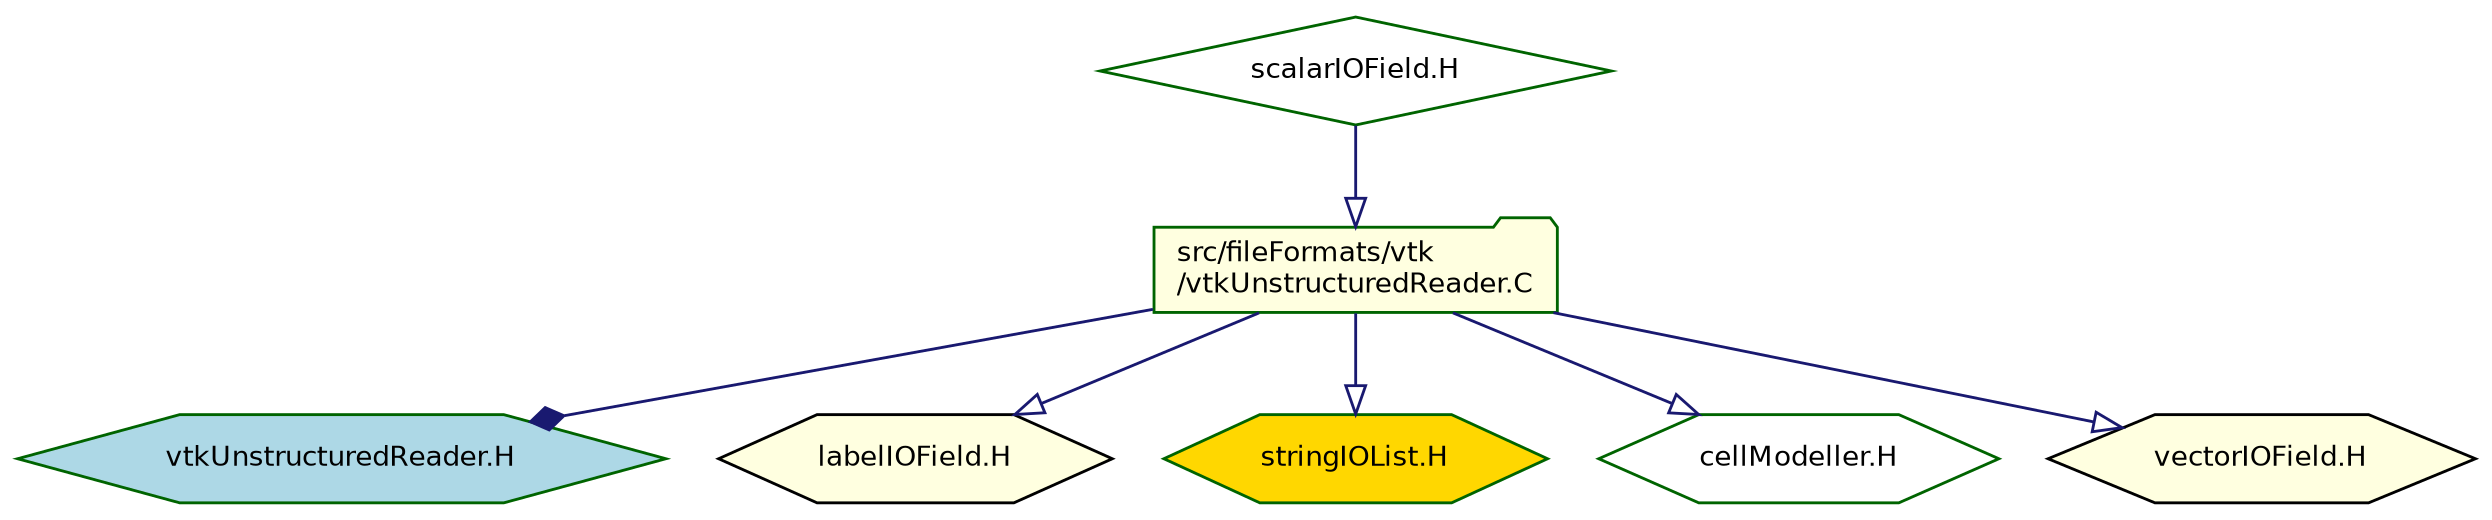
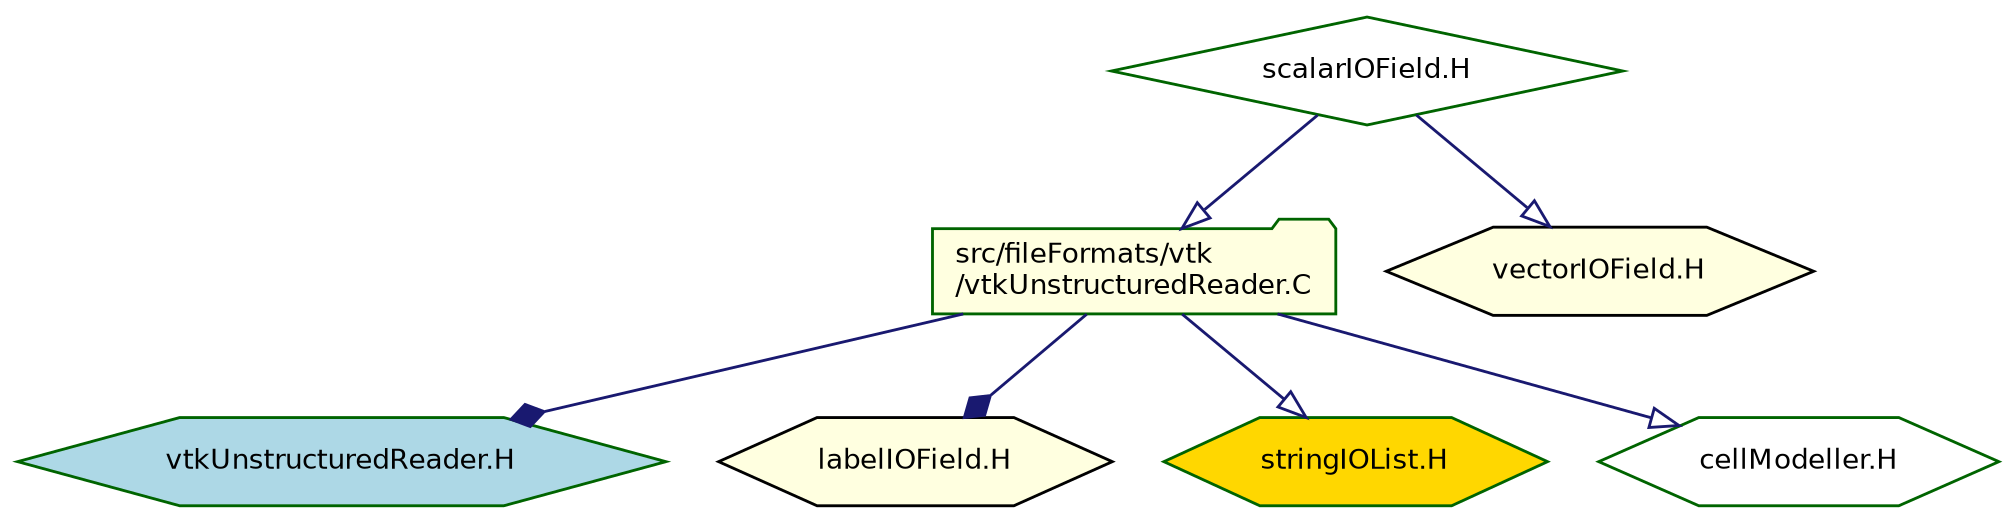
edge "src/fileFormats/vtk /vtkUnstructuredReader.C" -> "labelIOField.H": arrowhead onormal -> diamond
edge "src/fileFormats/vtk /vtkUnstructuredReader.C" -> "vectorIOField.H": now "scalarIOField.H" -> "vectorIOField.H"
